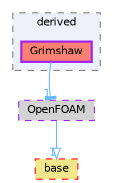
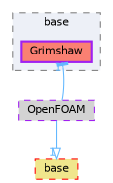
cluster "derived": label "derived" -> "base"
edge "Grimshaw" -> "OpenFOAM": reversed
